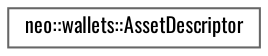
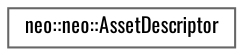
node "neo::wallets::AssetDescriptor": label "neo::wallets::AssetDescriptor" -> "neo::neo::AssetDescriptor"
